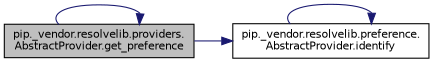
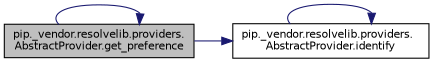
node "pip._vendor.resolvelib.preference. AbstractProvider.identify": label "pip._vendor.resolvelib.preference. AbstractProvider.identify" -> "pip._vendor.resolvelib.providers. AbstractProvider.identify"
